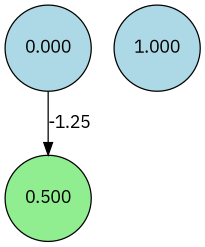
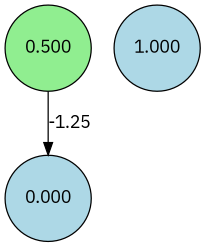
edge "0.000" -> "0.500": reversed
